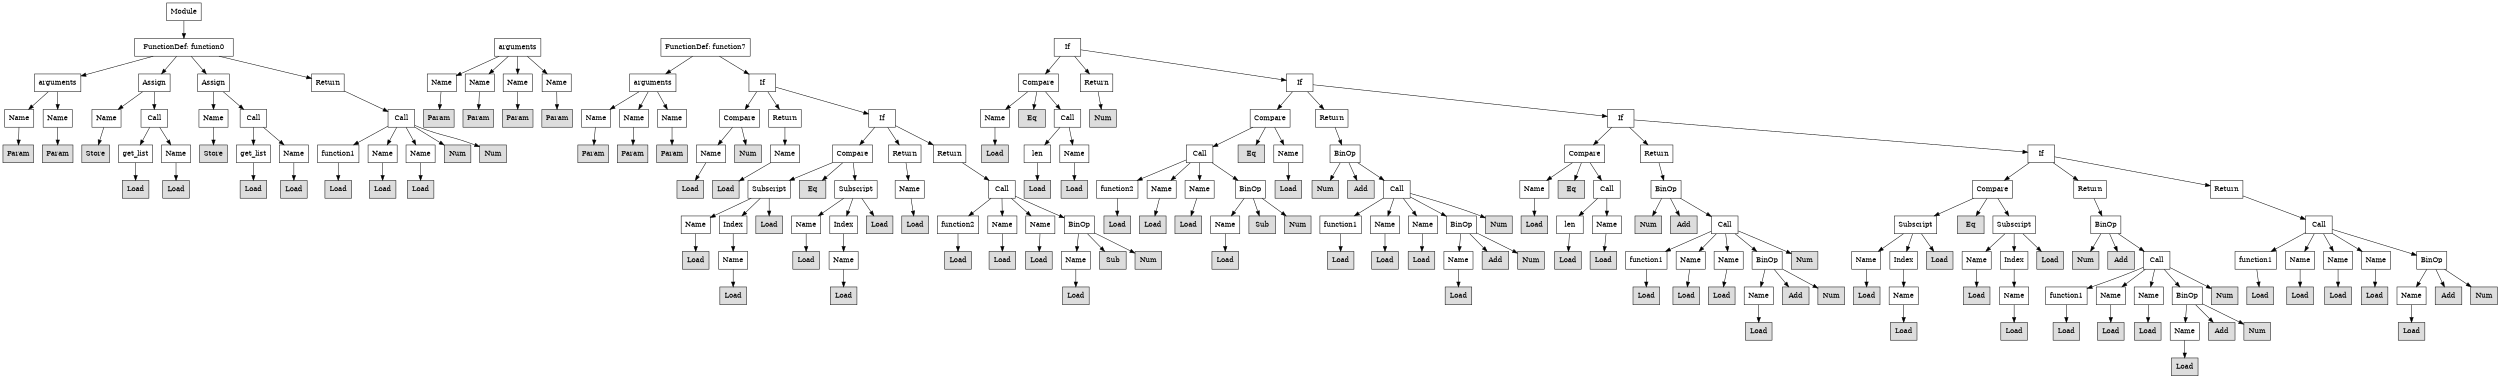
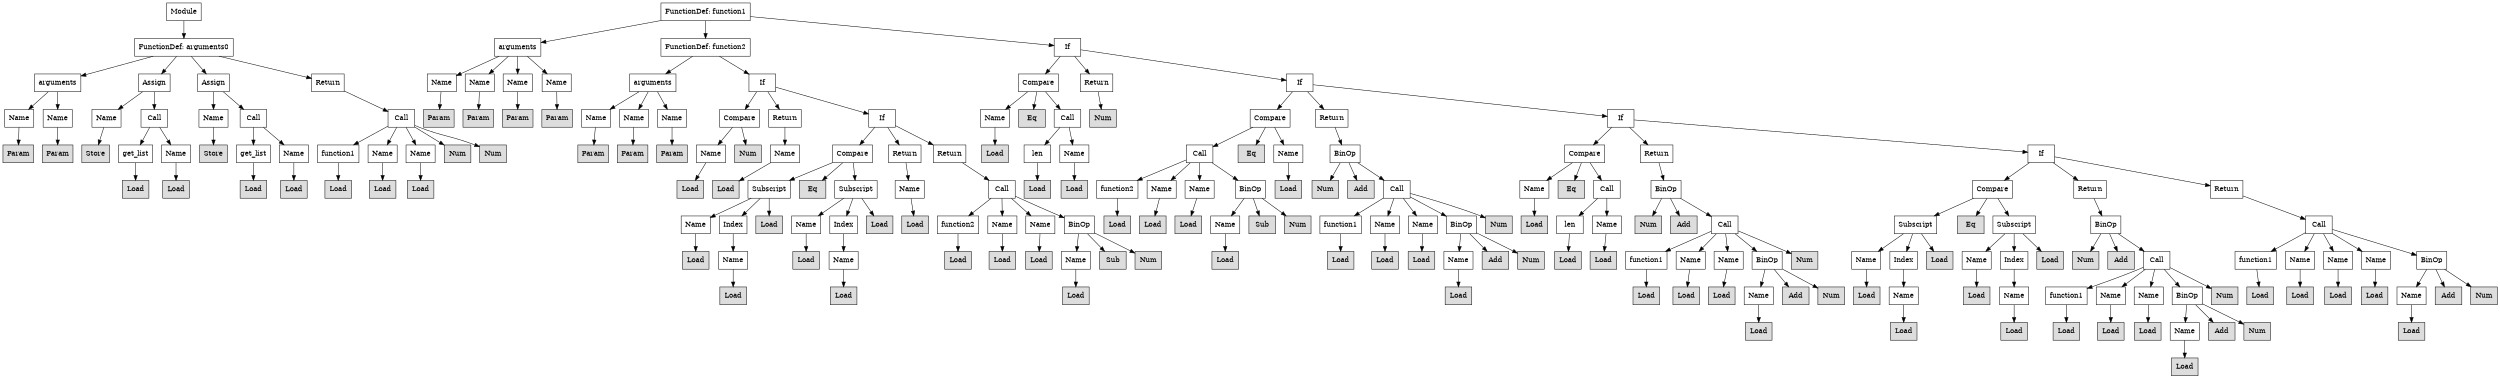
node "FunctionDef: function1": added
node "FunctionDef: function0": label "FunctionDef: function0" -> "FunctionDef: arguments0"
node "FunctionDef: function7": label "FunctionDef: function7" -> "FunctionDef: function2"
